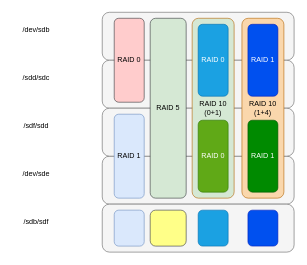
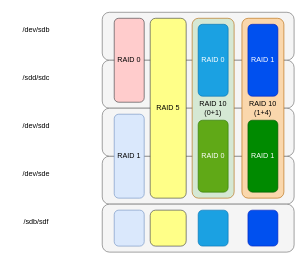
node "RAID 5": fillcolor #d5e8d4 -> #ffff88
node "/sdf/sdd": label "/sdf/sdd" -> "/dev/sdd"
